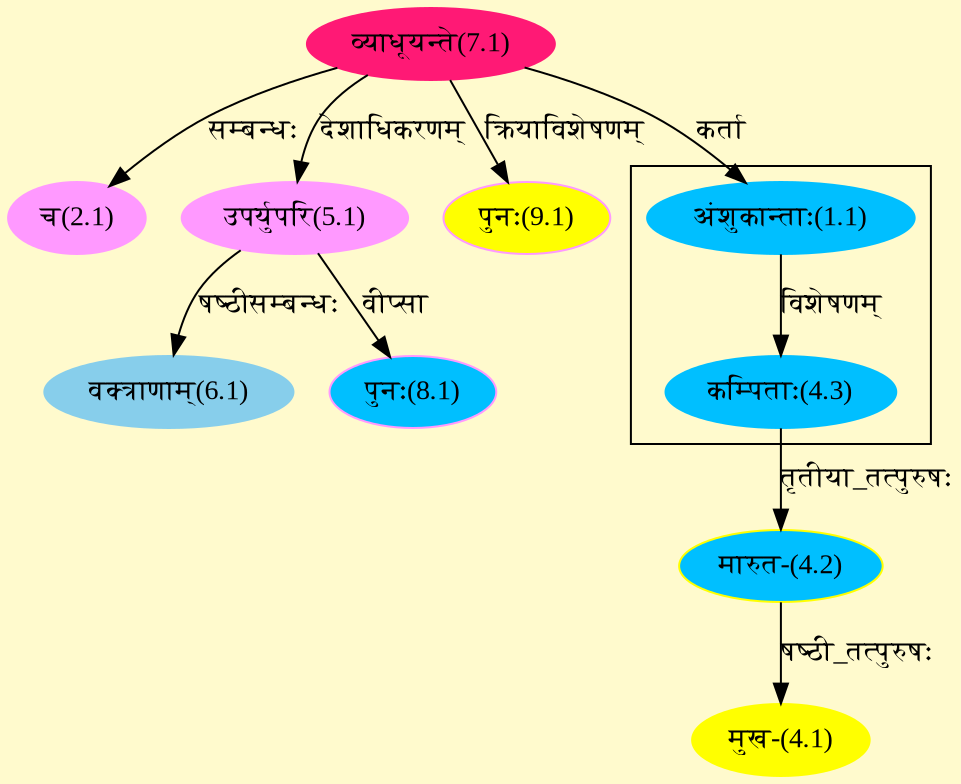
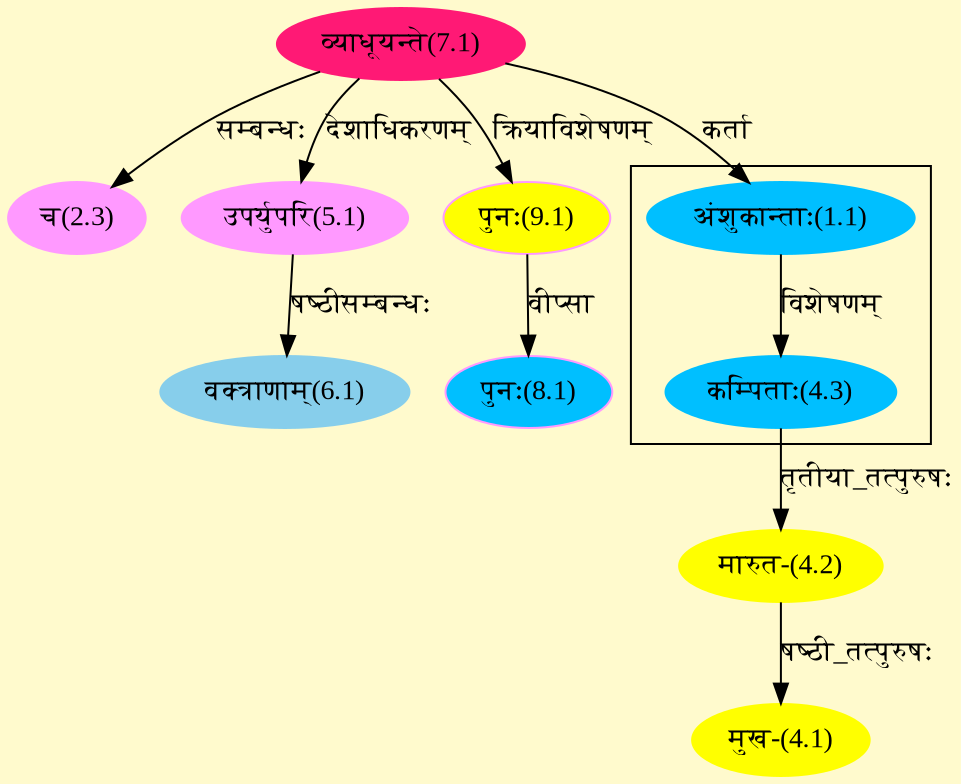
node "च(2.1)": label "च(2.1)" -> "च(2.3)"
edge "उपर्युपरि(5.1)" -> "पुनः(8.1)": now "पुनः(9.1)" -> "पुनः(8.1)"
node "मारुत-(4.2)": fillcolor #00bfff -> #ffff00
